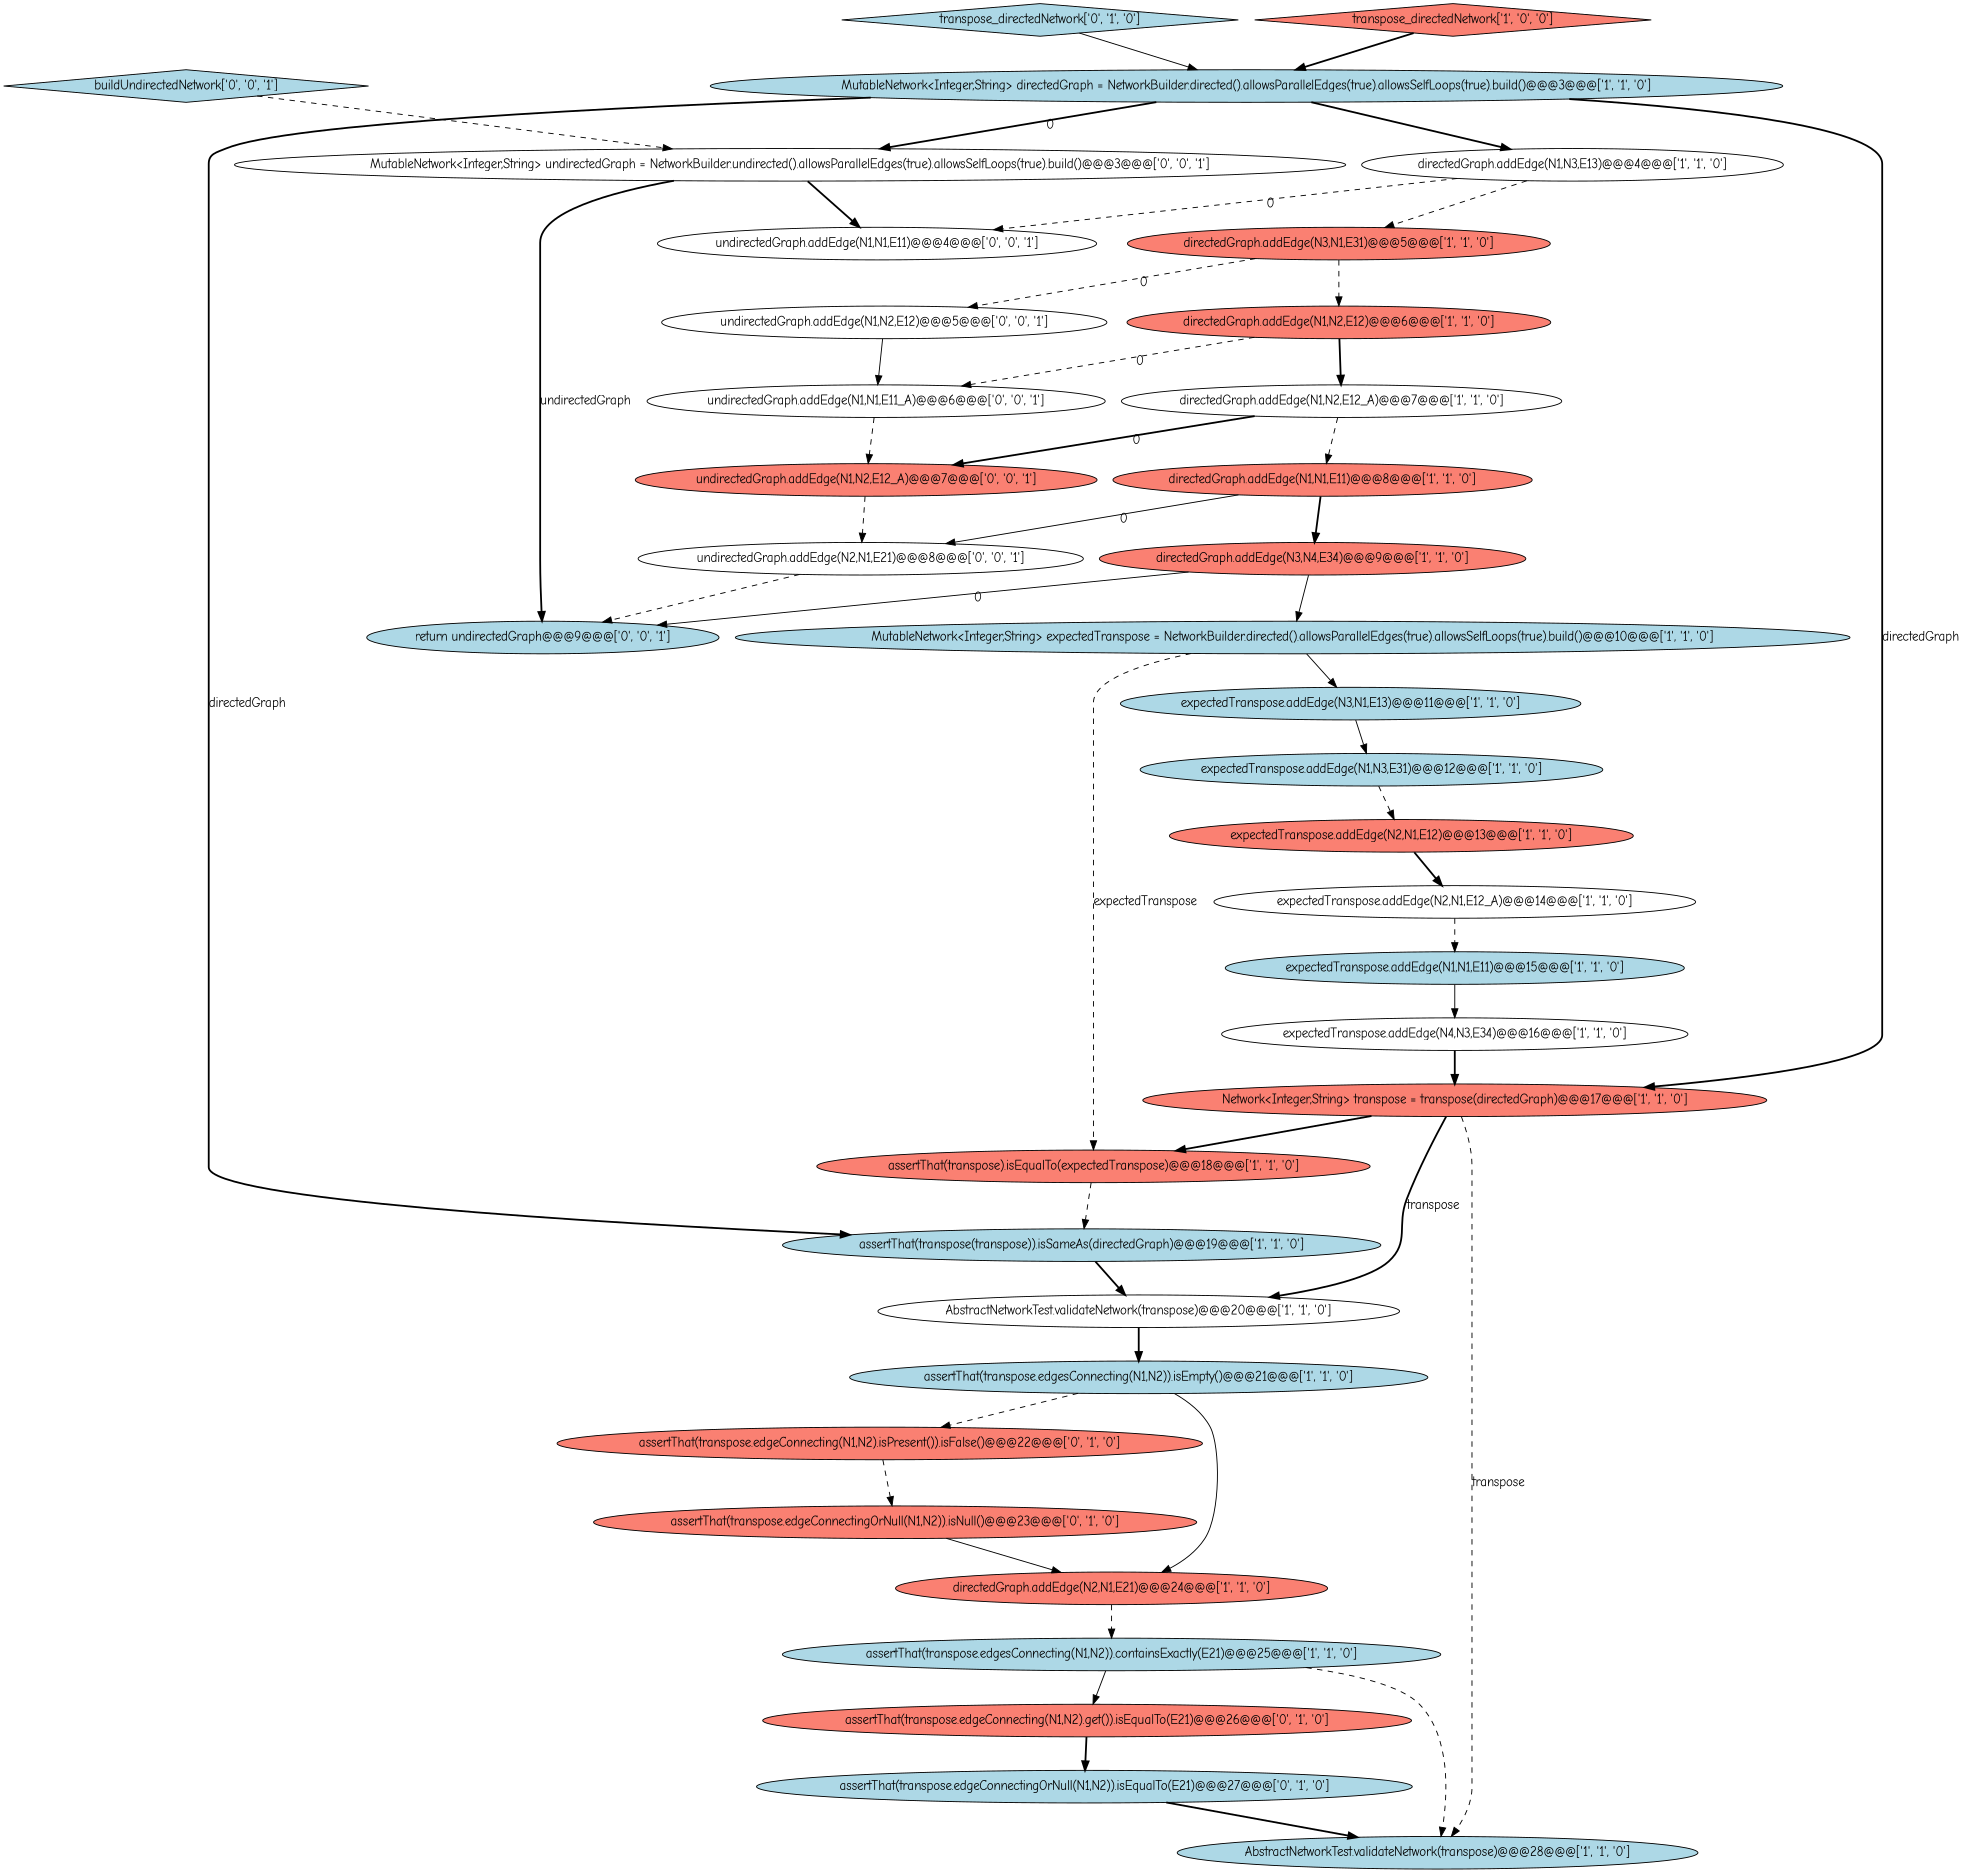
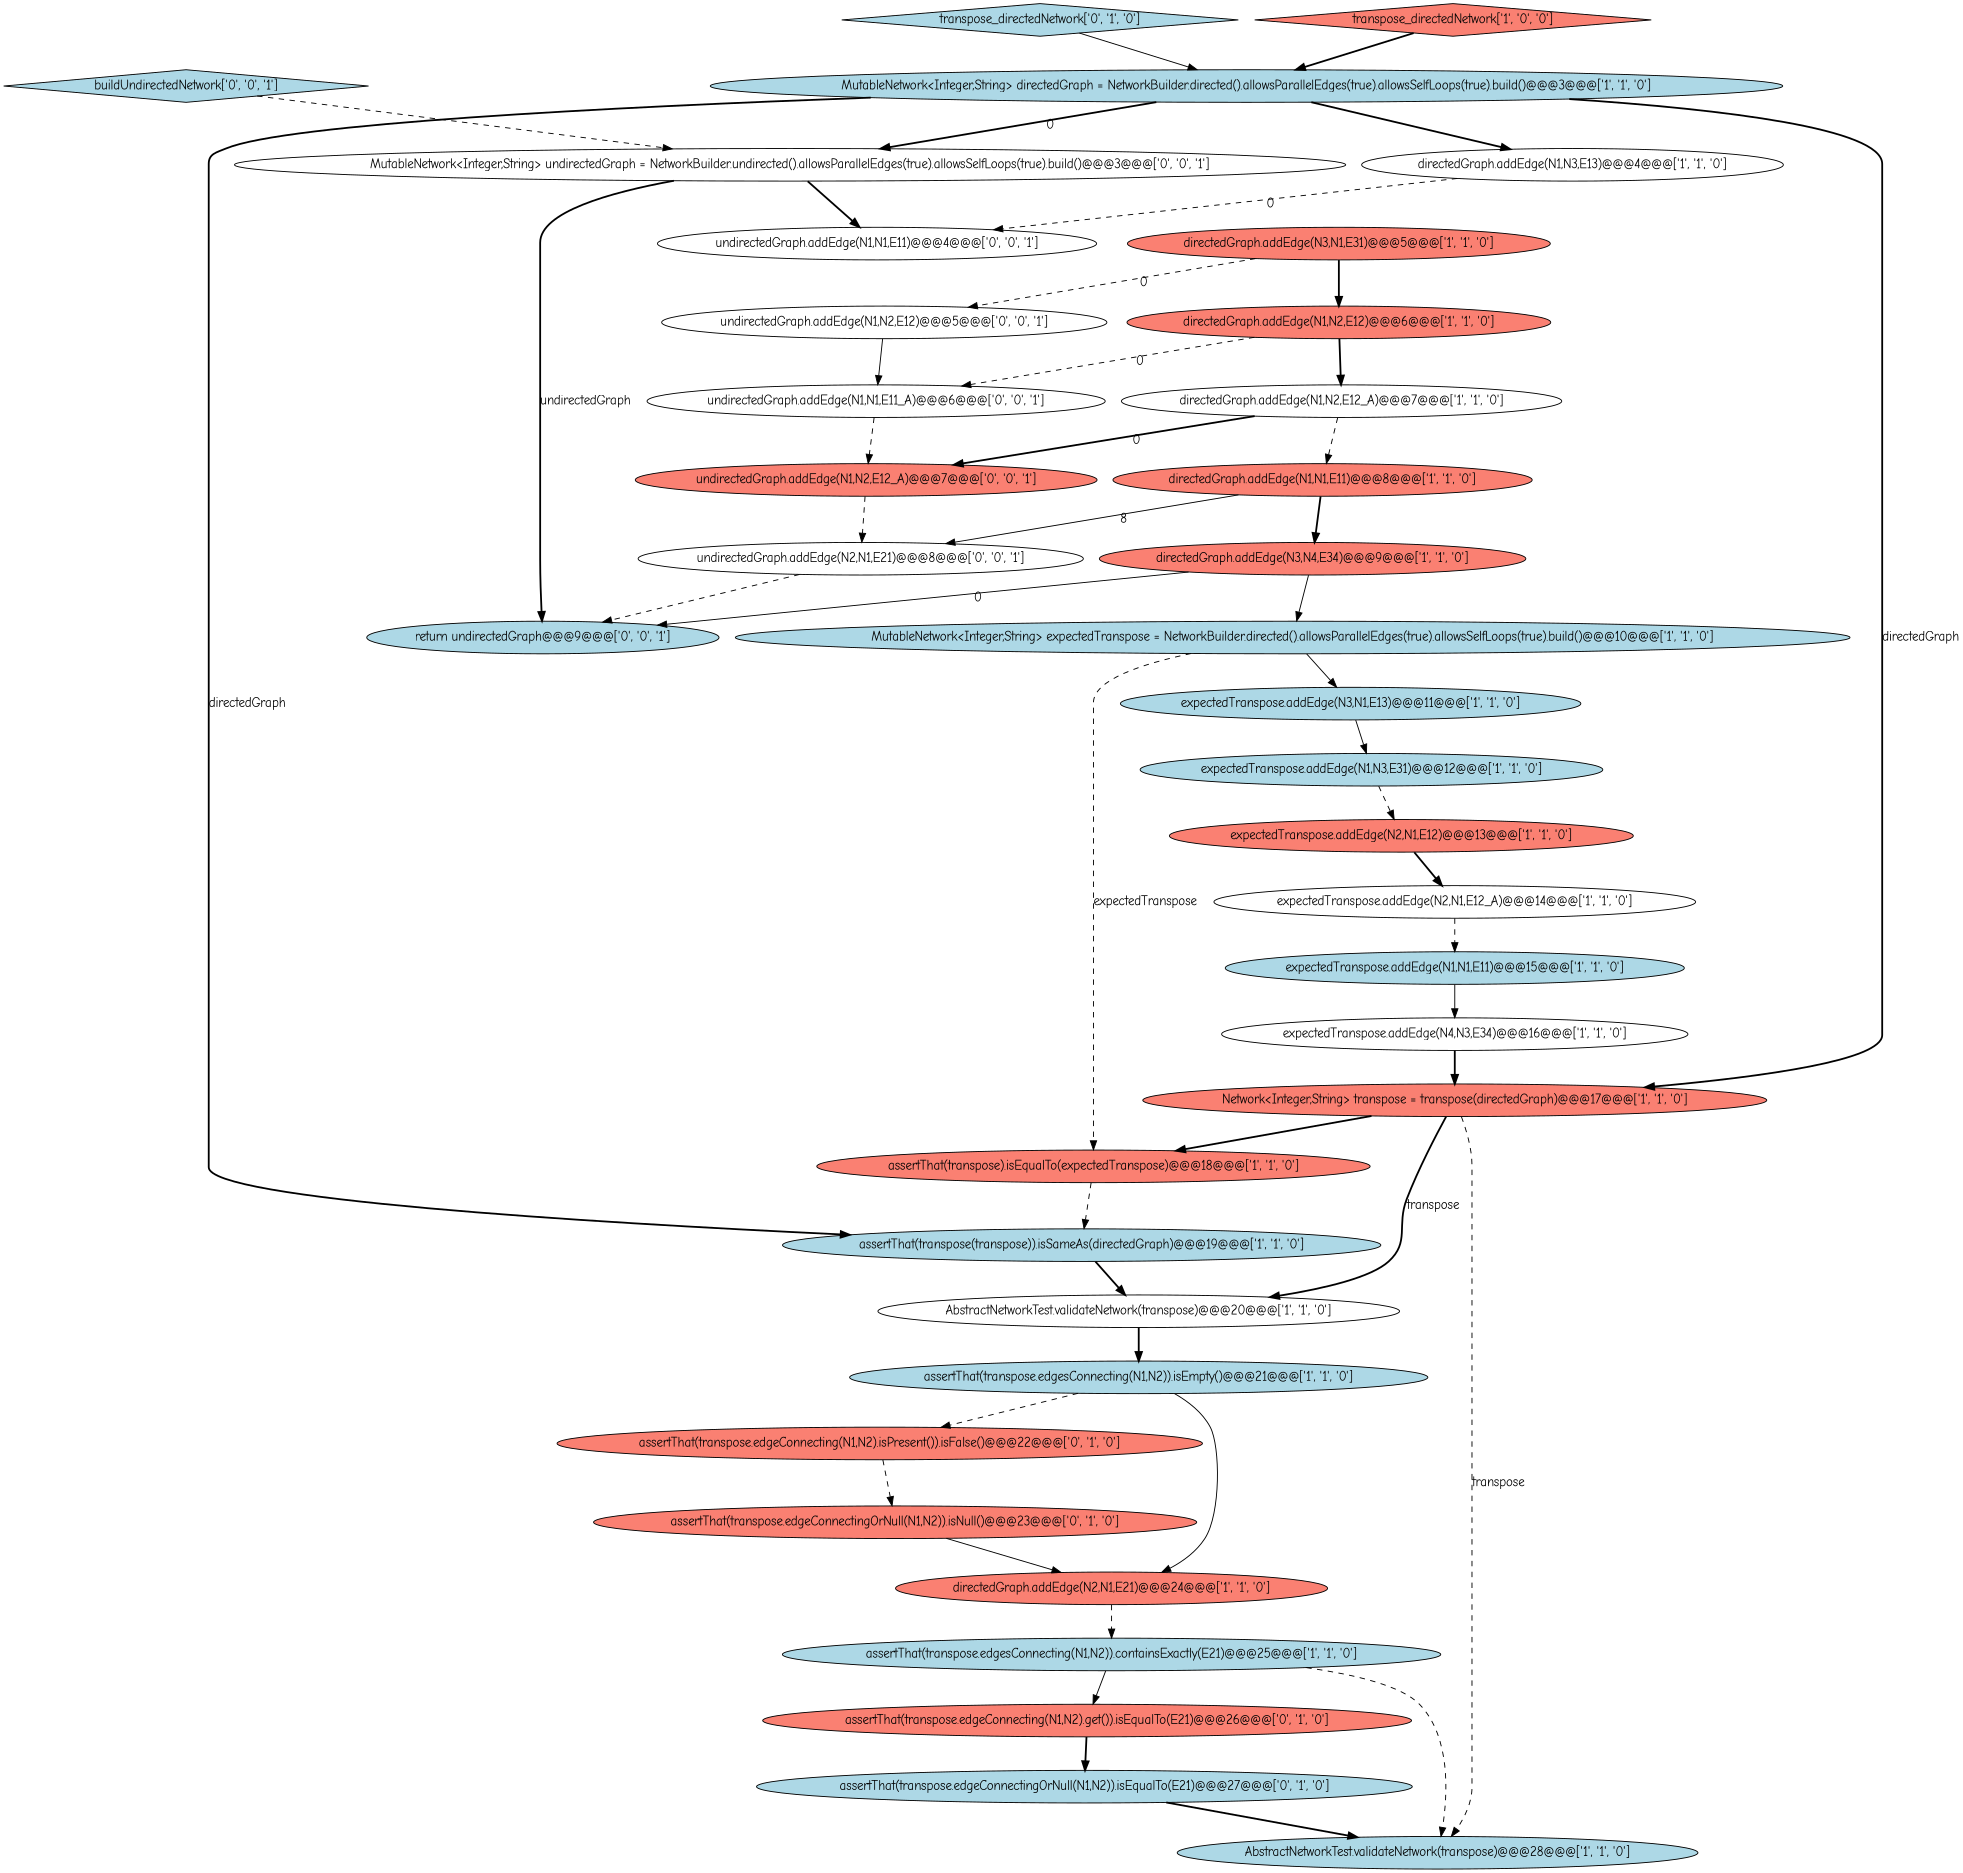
edge "directedGraph.addEdge(N1,N3,E13)@@@4@@@['1', '1', '0']" -> "directedGraph.addEdge(N3,N1,E31)@@@5@@@['1', '1', '0']": removed
edge "directedGraph.addEdge(N3,N1,E31)@@@5@@@['1', '1', '0']" -> "directedGraph.addEdge(N1,N2,E12)@@@6@@@['1', '1', '0']": style dashed -> bold
edge "directedGraph.addEdge(N1,N1,E11)@@@8@@@['1', '1', '0']" -> "undirectedGraph.addEdge(N2,N1,E21)@@@8@@@['0', '0', '1']": label "0" -> "8"
